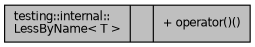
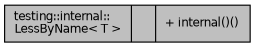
node "testing::internal::": text "+ operator()()" -> "+ internal()()"
